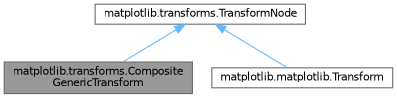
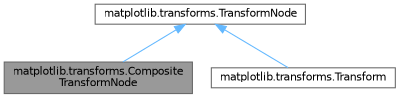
node "matplotlib.transforms.Composite GenericTransform": label "matplotlib.transforms.Composite GenericTransform" -> "matplotlib.transforms.Composite TransformNode"
node "matplotlib.matplotlib.Transform": label "matplotlib.matplotlib.Transform" -> "matplotlib.transforms.Transform"
